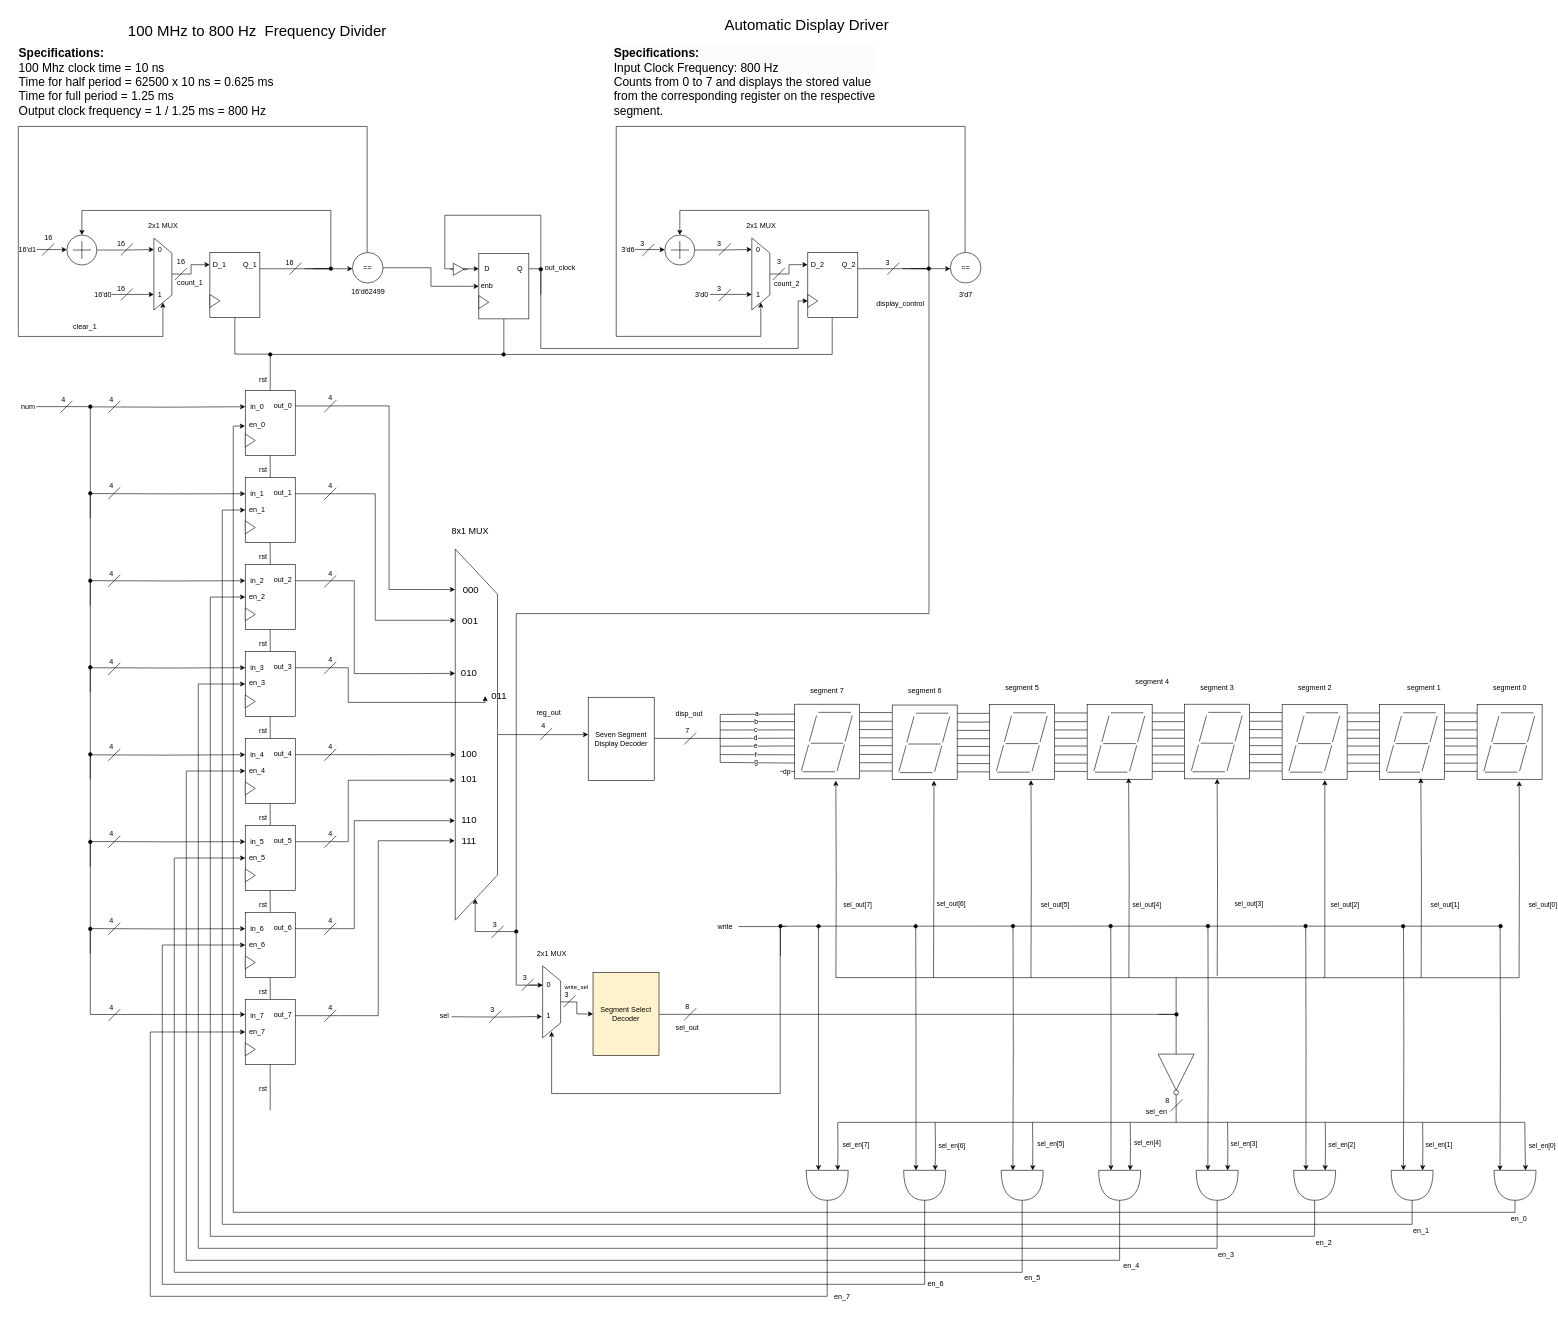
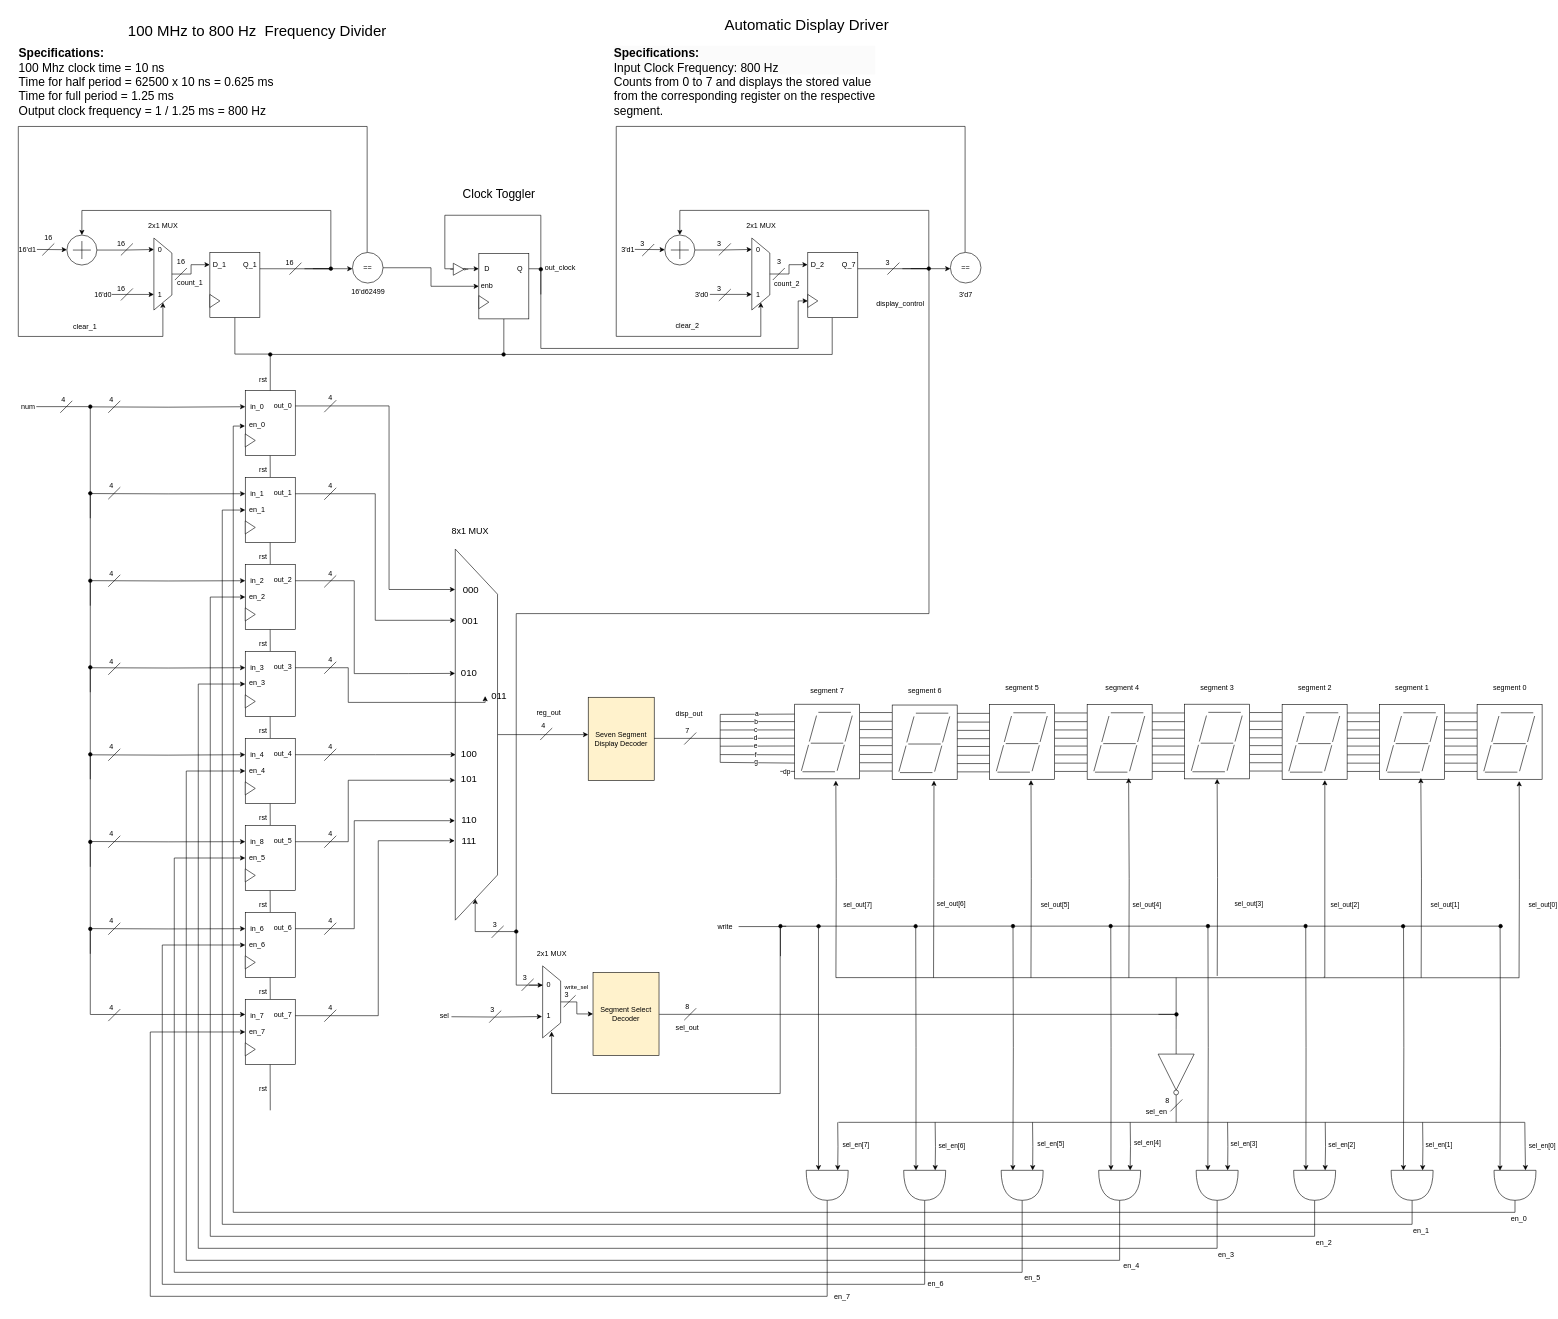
node "Clock Toggler": added
node "3'd6": label "3'd6" -> "3'd1"
node "Q_2": label "Q_2" -> "Q_7"
node "clear_2": added
node "segment 4": moved (1152, 682) -> (1122, 688)
node "segment 1": moved (1424, 688) -> (1412, 688)
node "Seven Segment Display Decoder": fillcolor #ffffff -> #fff2cc
node "in_5": label "in_5" -> "in_8"
